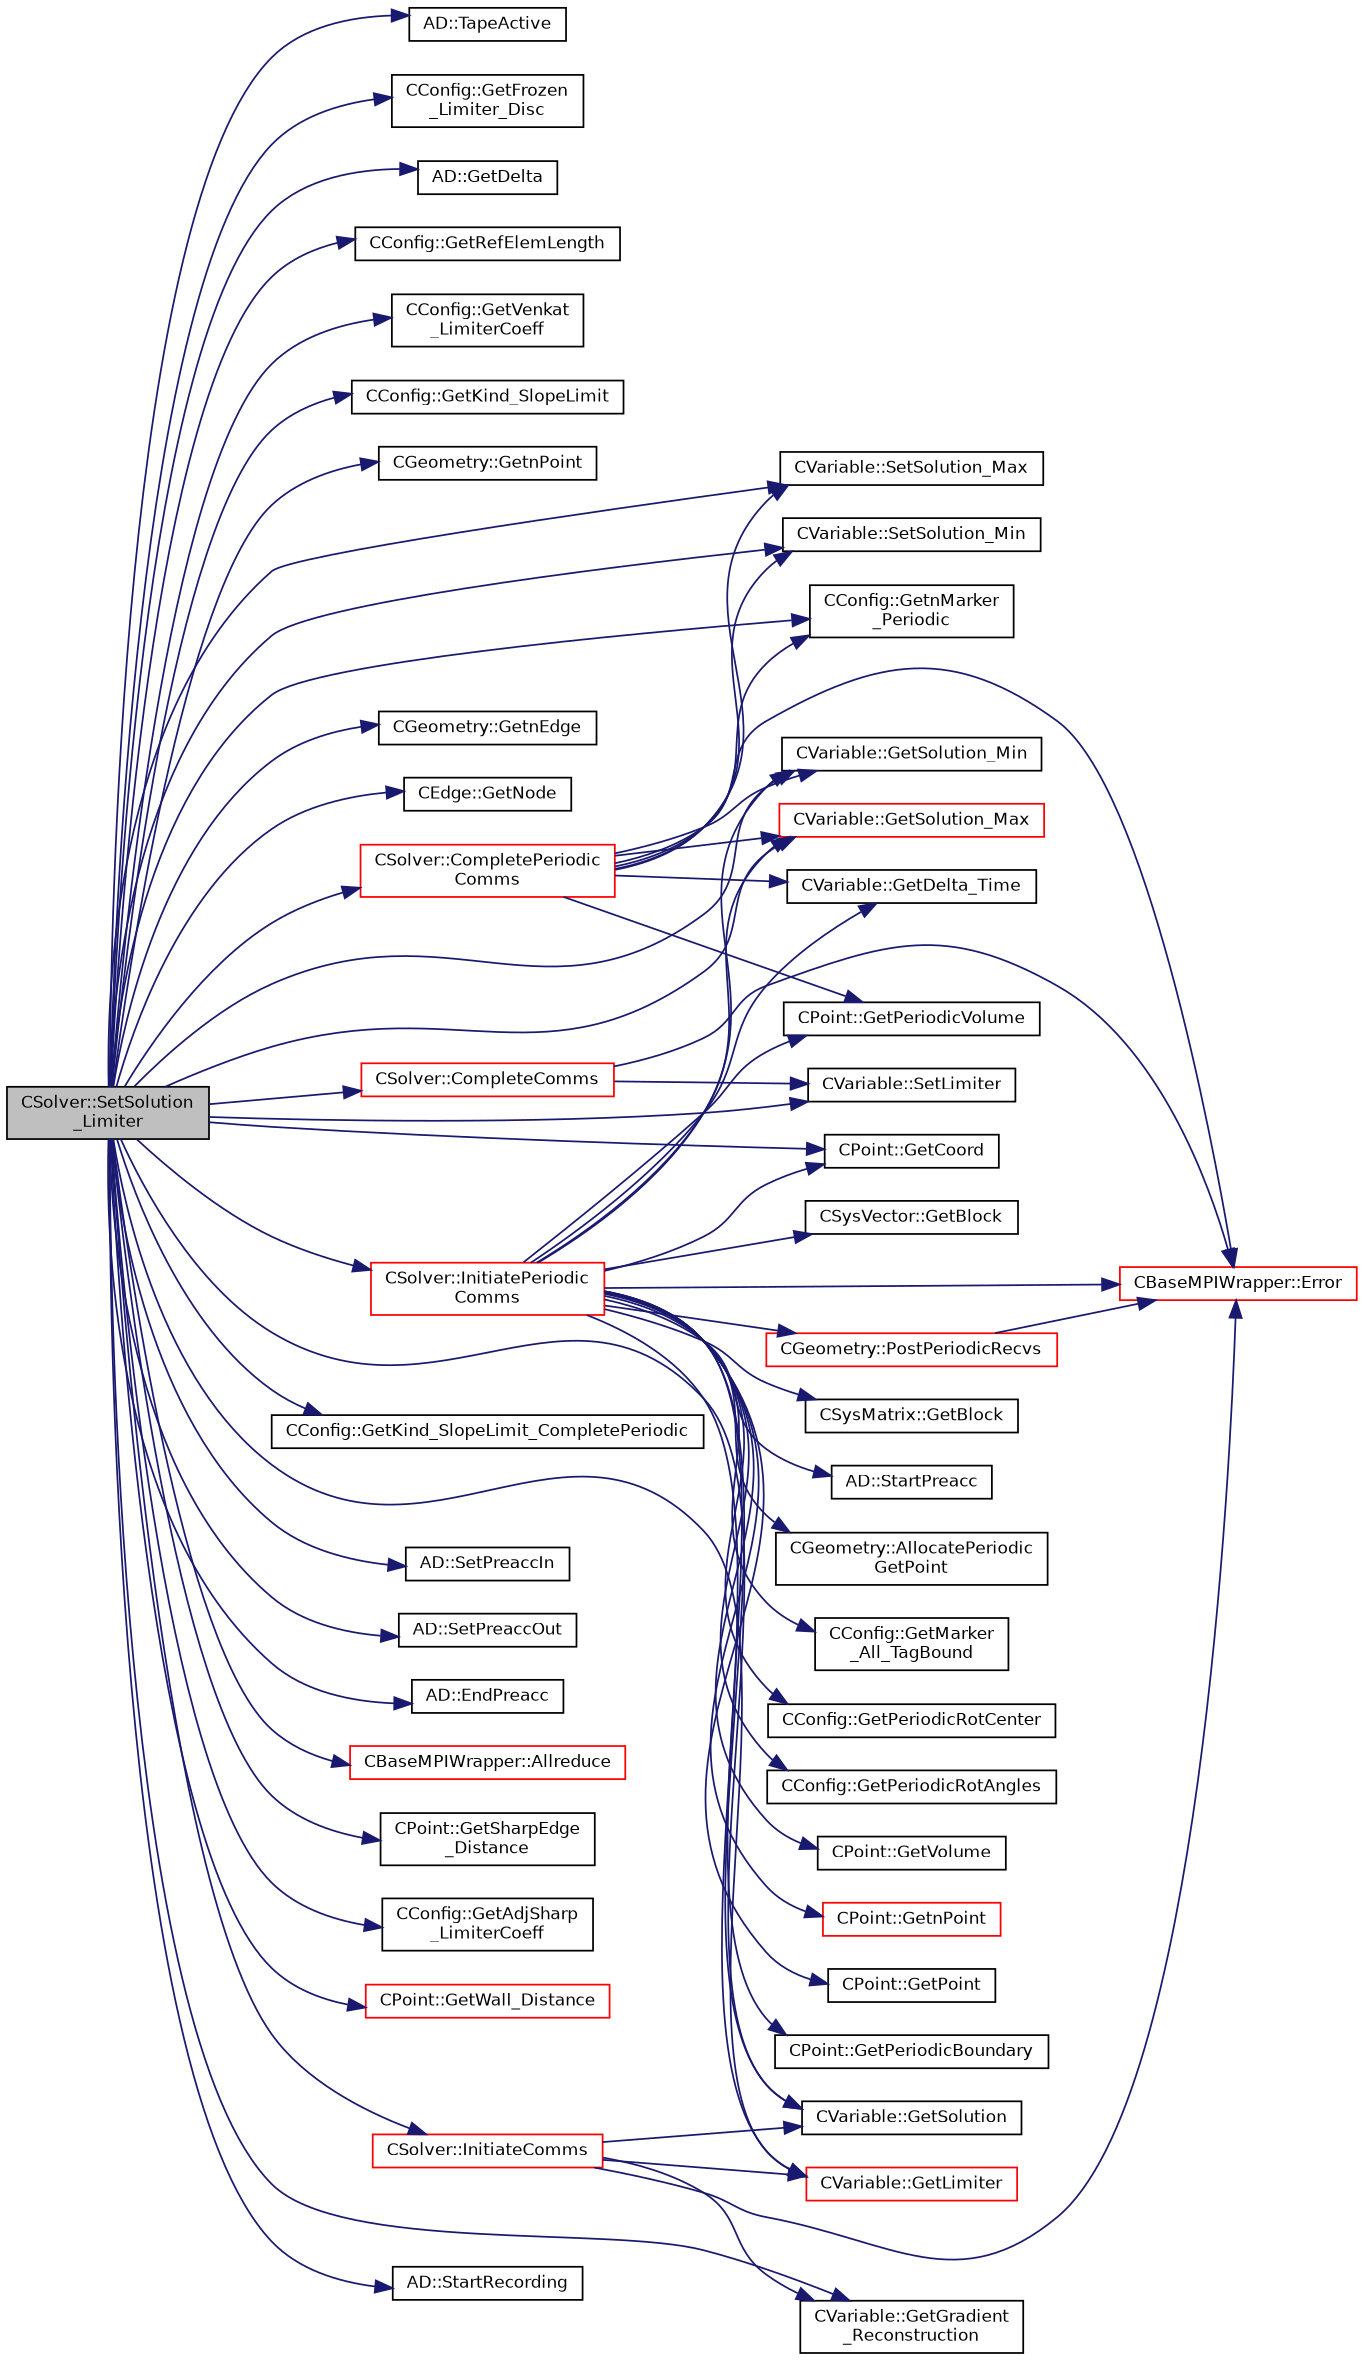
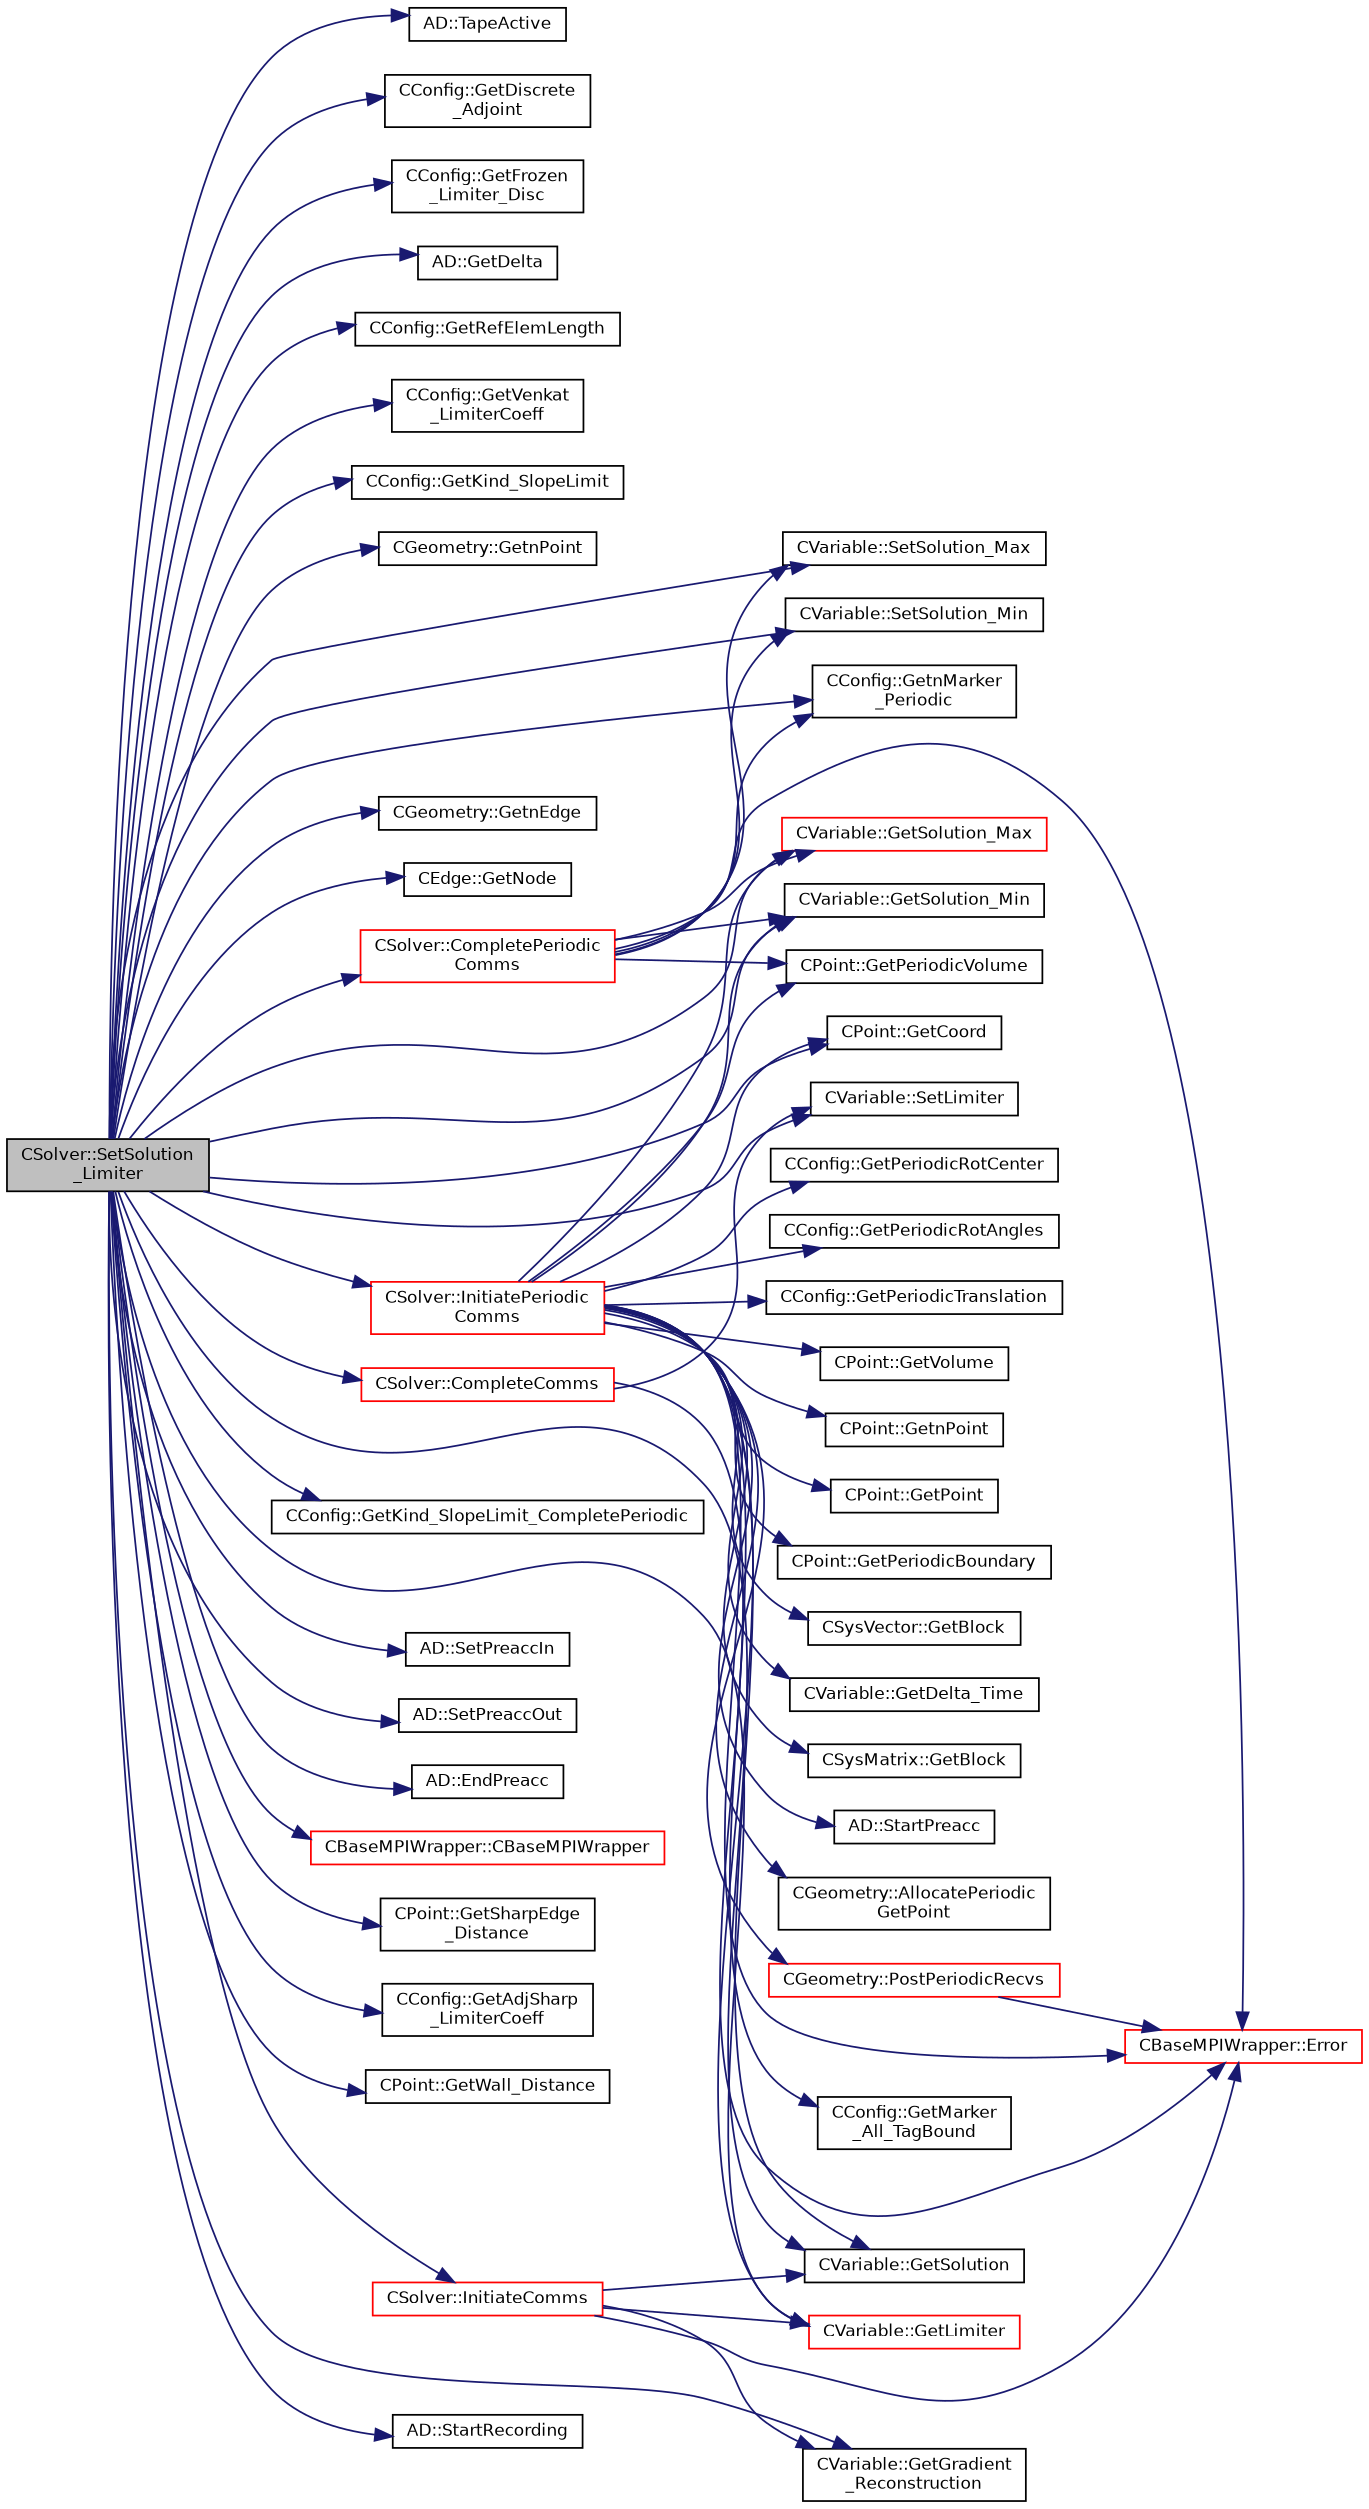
node "CConfig::GetDiscrete _Adjoint": added
edge "CSolver::CompletePeriodic Comms" -> "CVariable::GetDelta_Time": removed
node "CConfig::GetPeriodicTranslation": added
node "CBaseMPIWrapper::Allreduce": label "CBaseMPIWrapper::Allreduce" -> "CBaseMPIWrapper::CBaseMPIWrapper"
node "CPoint::GetnPoint": color red -> black
node "CPoint::GetWall_Distance": color red -> black
